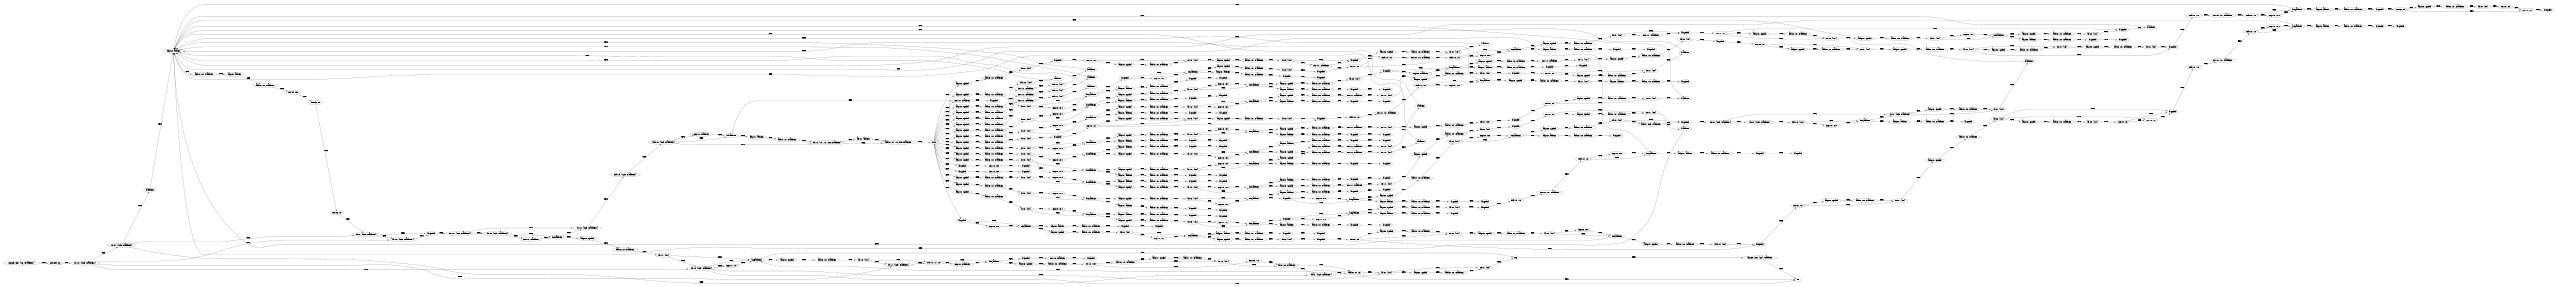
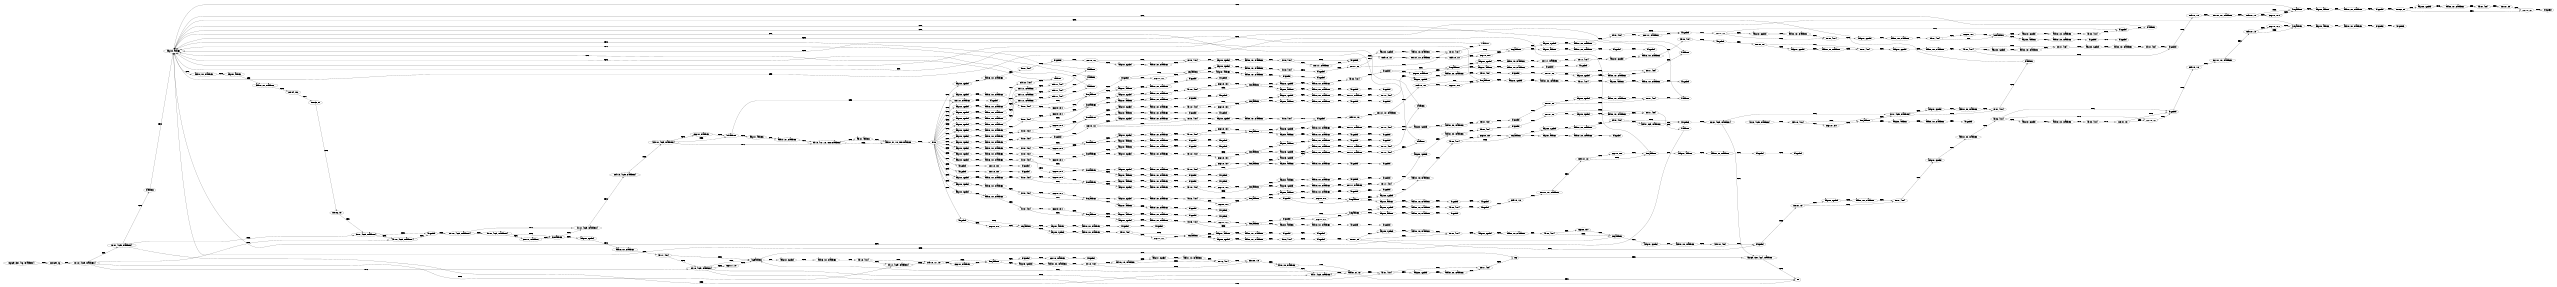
edge "str x0 , [ x29 , # address ]" -> "ldr x0 , [ x29 , # address ]": now "str x0 , [ x29 , # address ]" -> "ldp x29 , x30 , [ sp ] , # address"
edge "str w2 , [ x1 ]" -> "lsl x0 , x0 , # address": now "str w2 , [ x1 ]" -> "sxtw x0 , w0"
